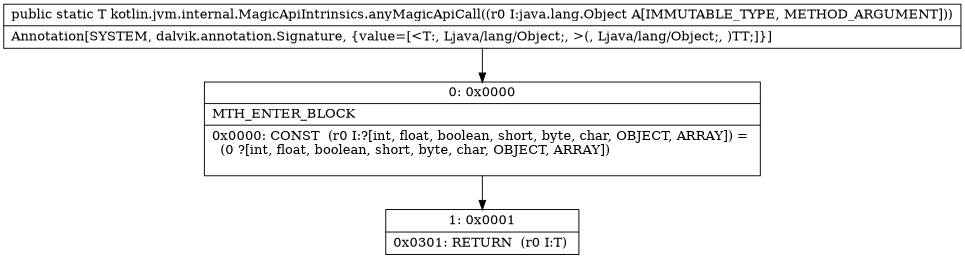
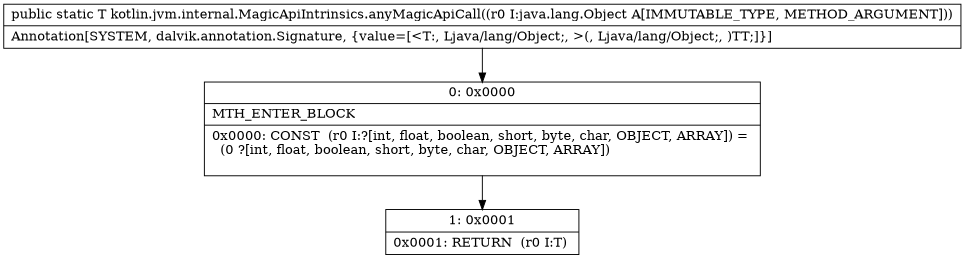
node "1: 0x0001": text "0x0301: RETURN  (r0 I:T)" -> "0x0001: RETURN  (r0 I:T)"
